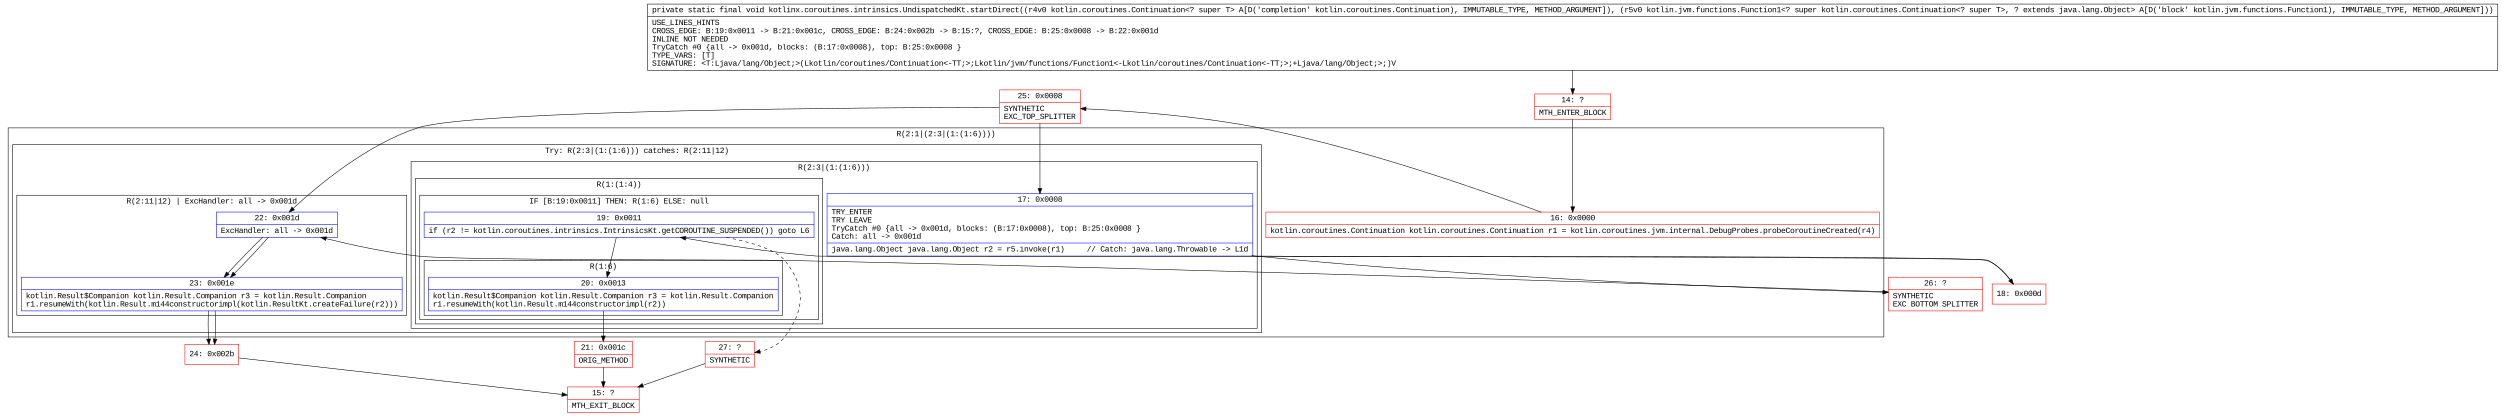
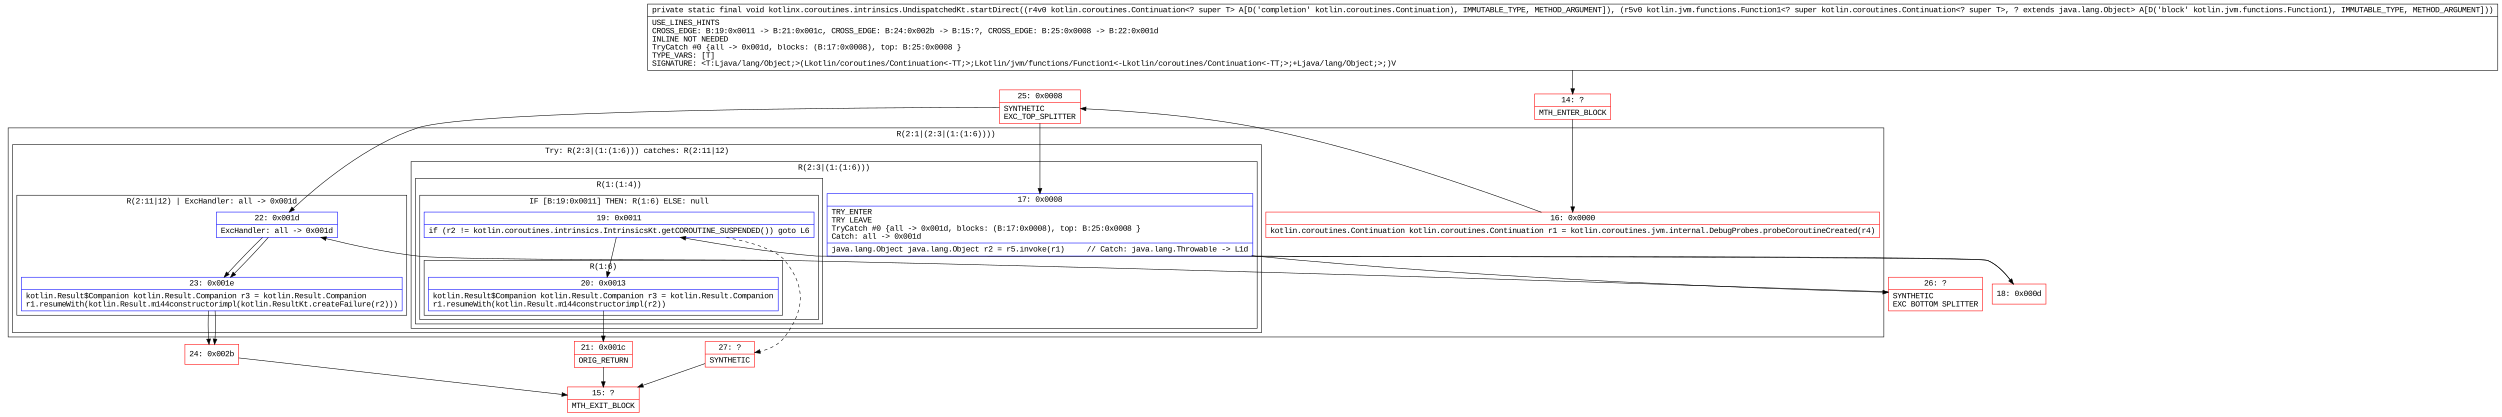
node "21: 0x001c": text "ORIG_METHOD" -> "ORIG_RETURN"
